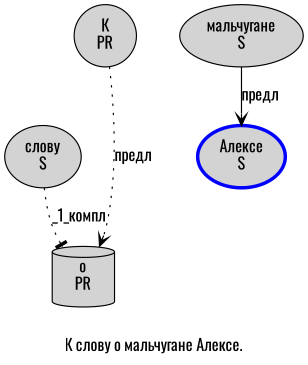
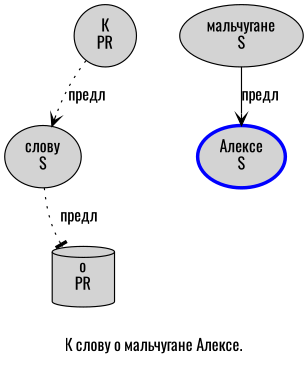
edge "К PR" -> "о PR": now "К PR" -> "слову S"
edge "слову S" -> "о PR": label "_1_компл" -> "предл"
